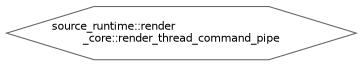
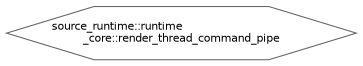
node "source_runtime::render _core::render_thread_command_pipe": label "source_runtime::render _core::render_thread_command_pipe" -> "source_runtime::runtime _core::render_thread_command_pipe"
